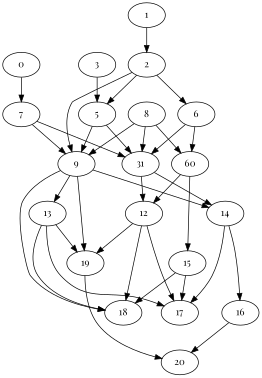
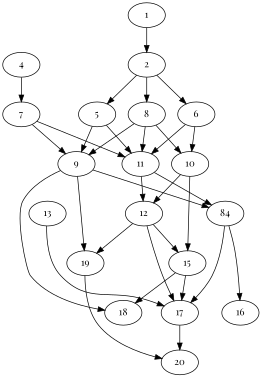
node "0": label "0" -> "4"
node "3": removed
edge "2" -> "9": now "2" -> "8"
node "31": label "31" -> "11"
node "60": label "60" -> "10"
edge "9" -> "13": removed
node "14": label "14" -> "84"
edge "13" -> "19": removed
edge "12" -> "18": now "12" -> "15"
edge "13" -> "18": removed
edge "16" -> "20": now "17" -> "20"
